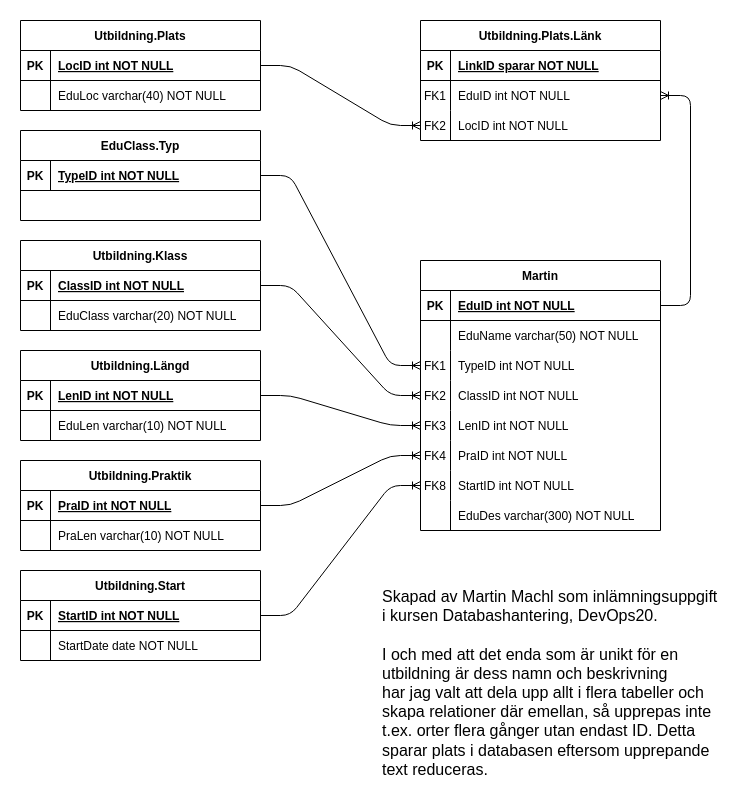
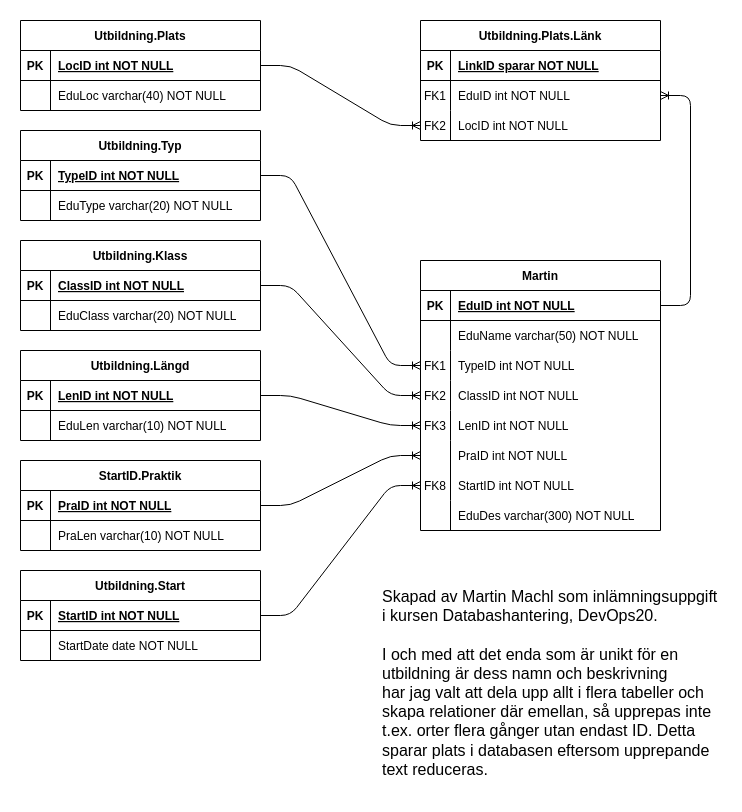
node "EduClass.Typ": label "EduClass.Typ" -> "Utbildning.Typ"
node "EduType varchar(20) NOT NULL": added
node "FK4": removed
node "Utbildning.Praktik": label "Utbildning.Praktik" -> "StartID.Praktik"
